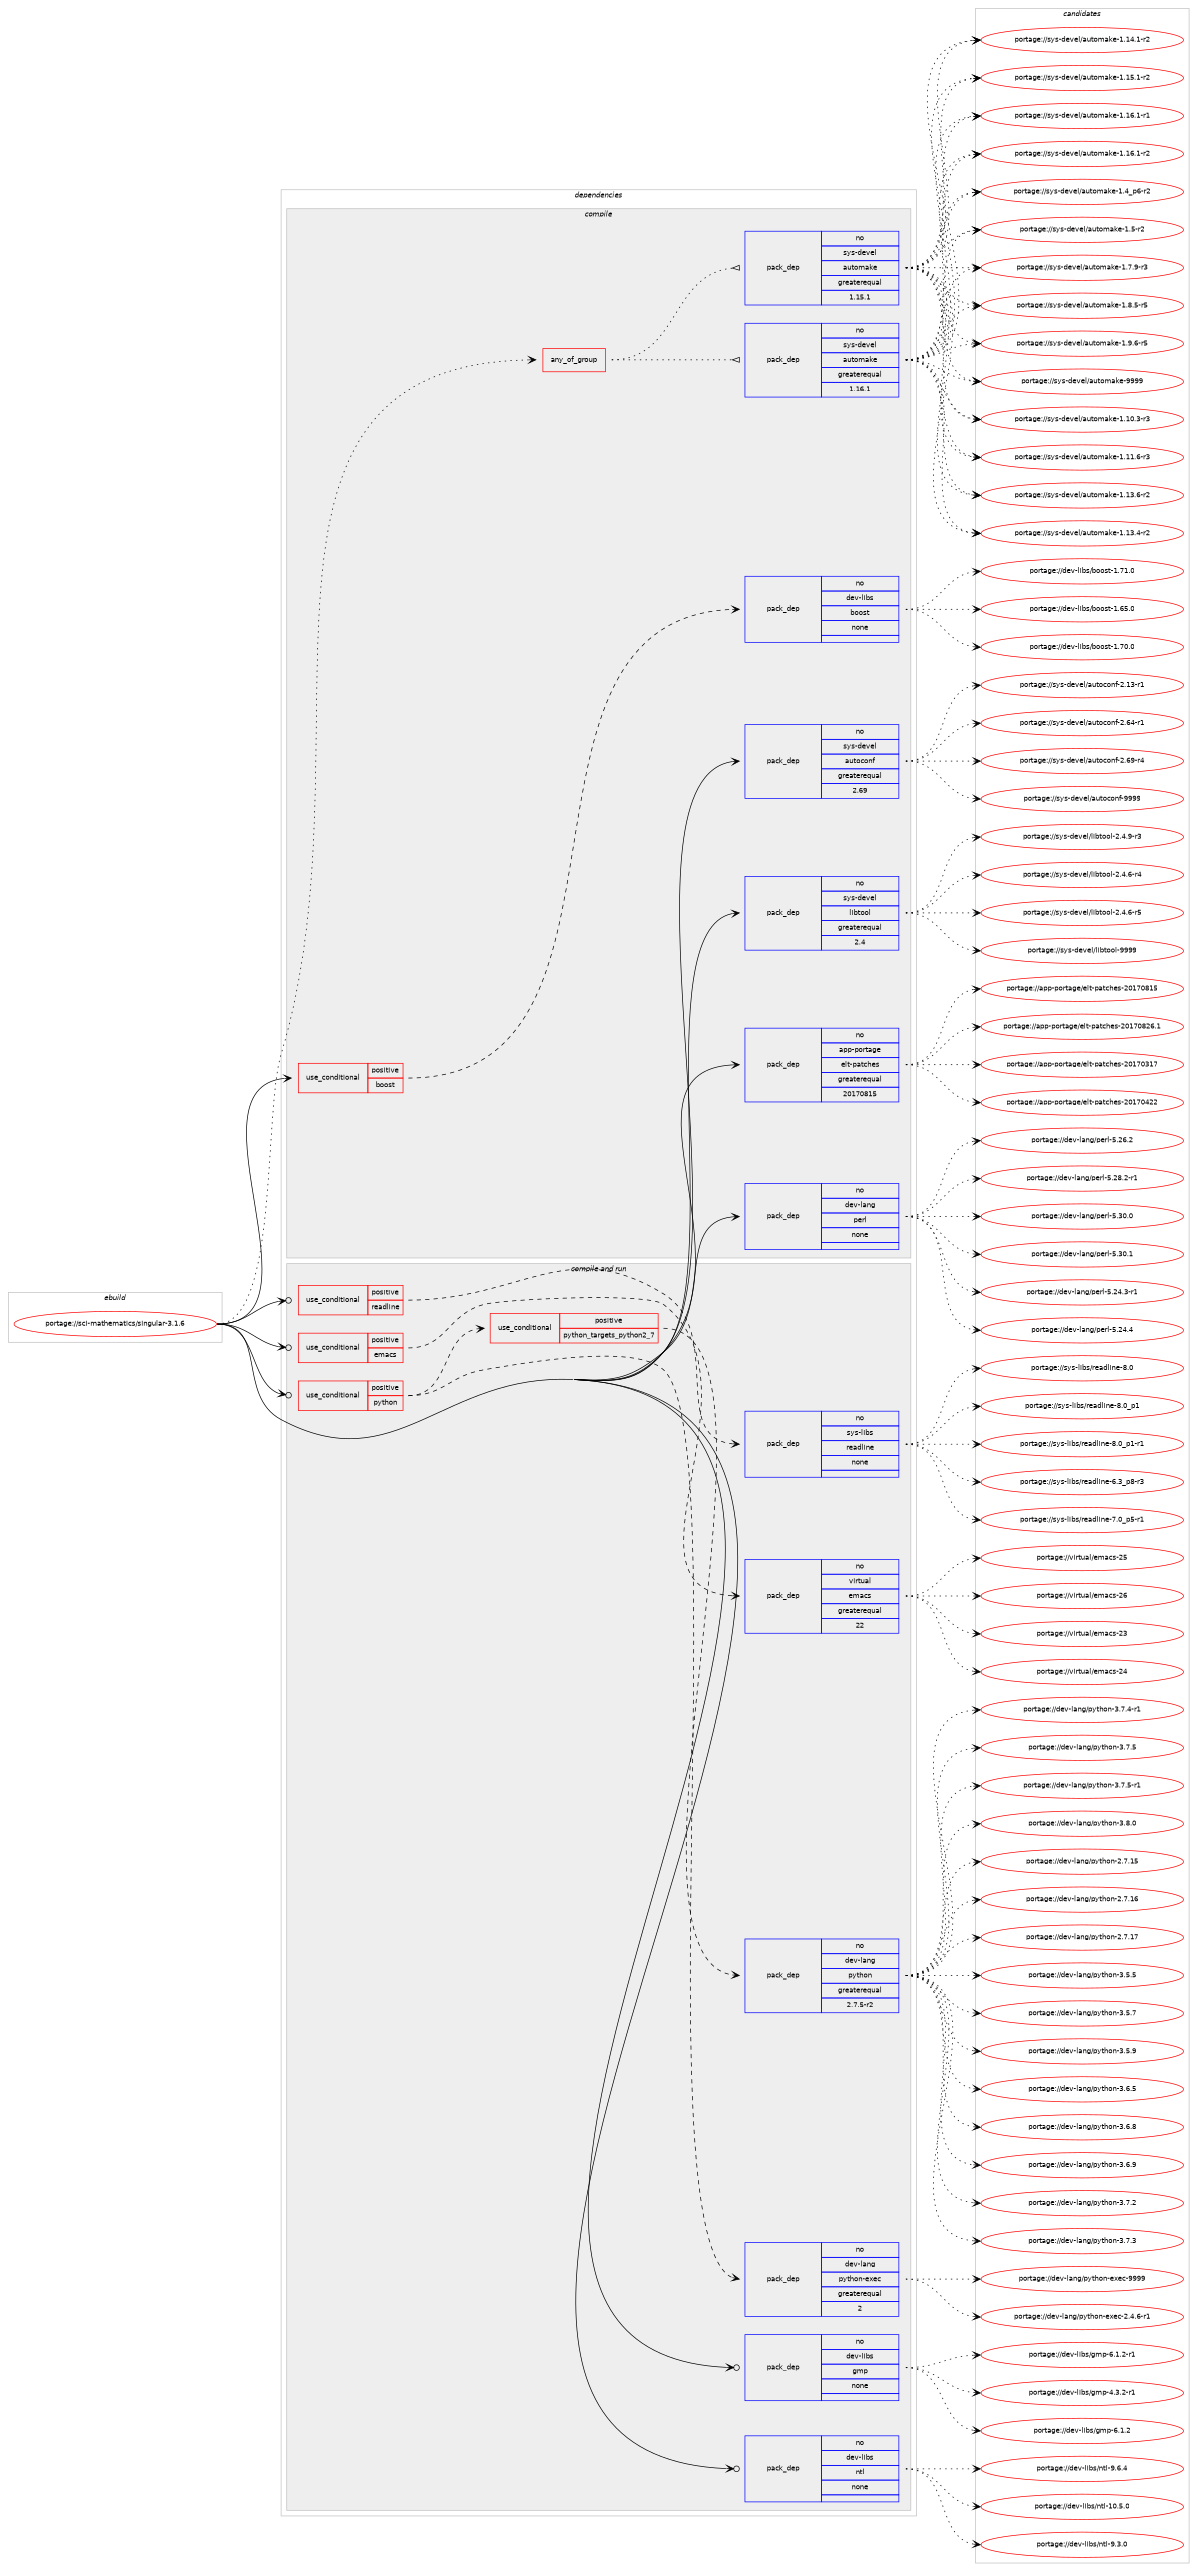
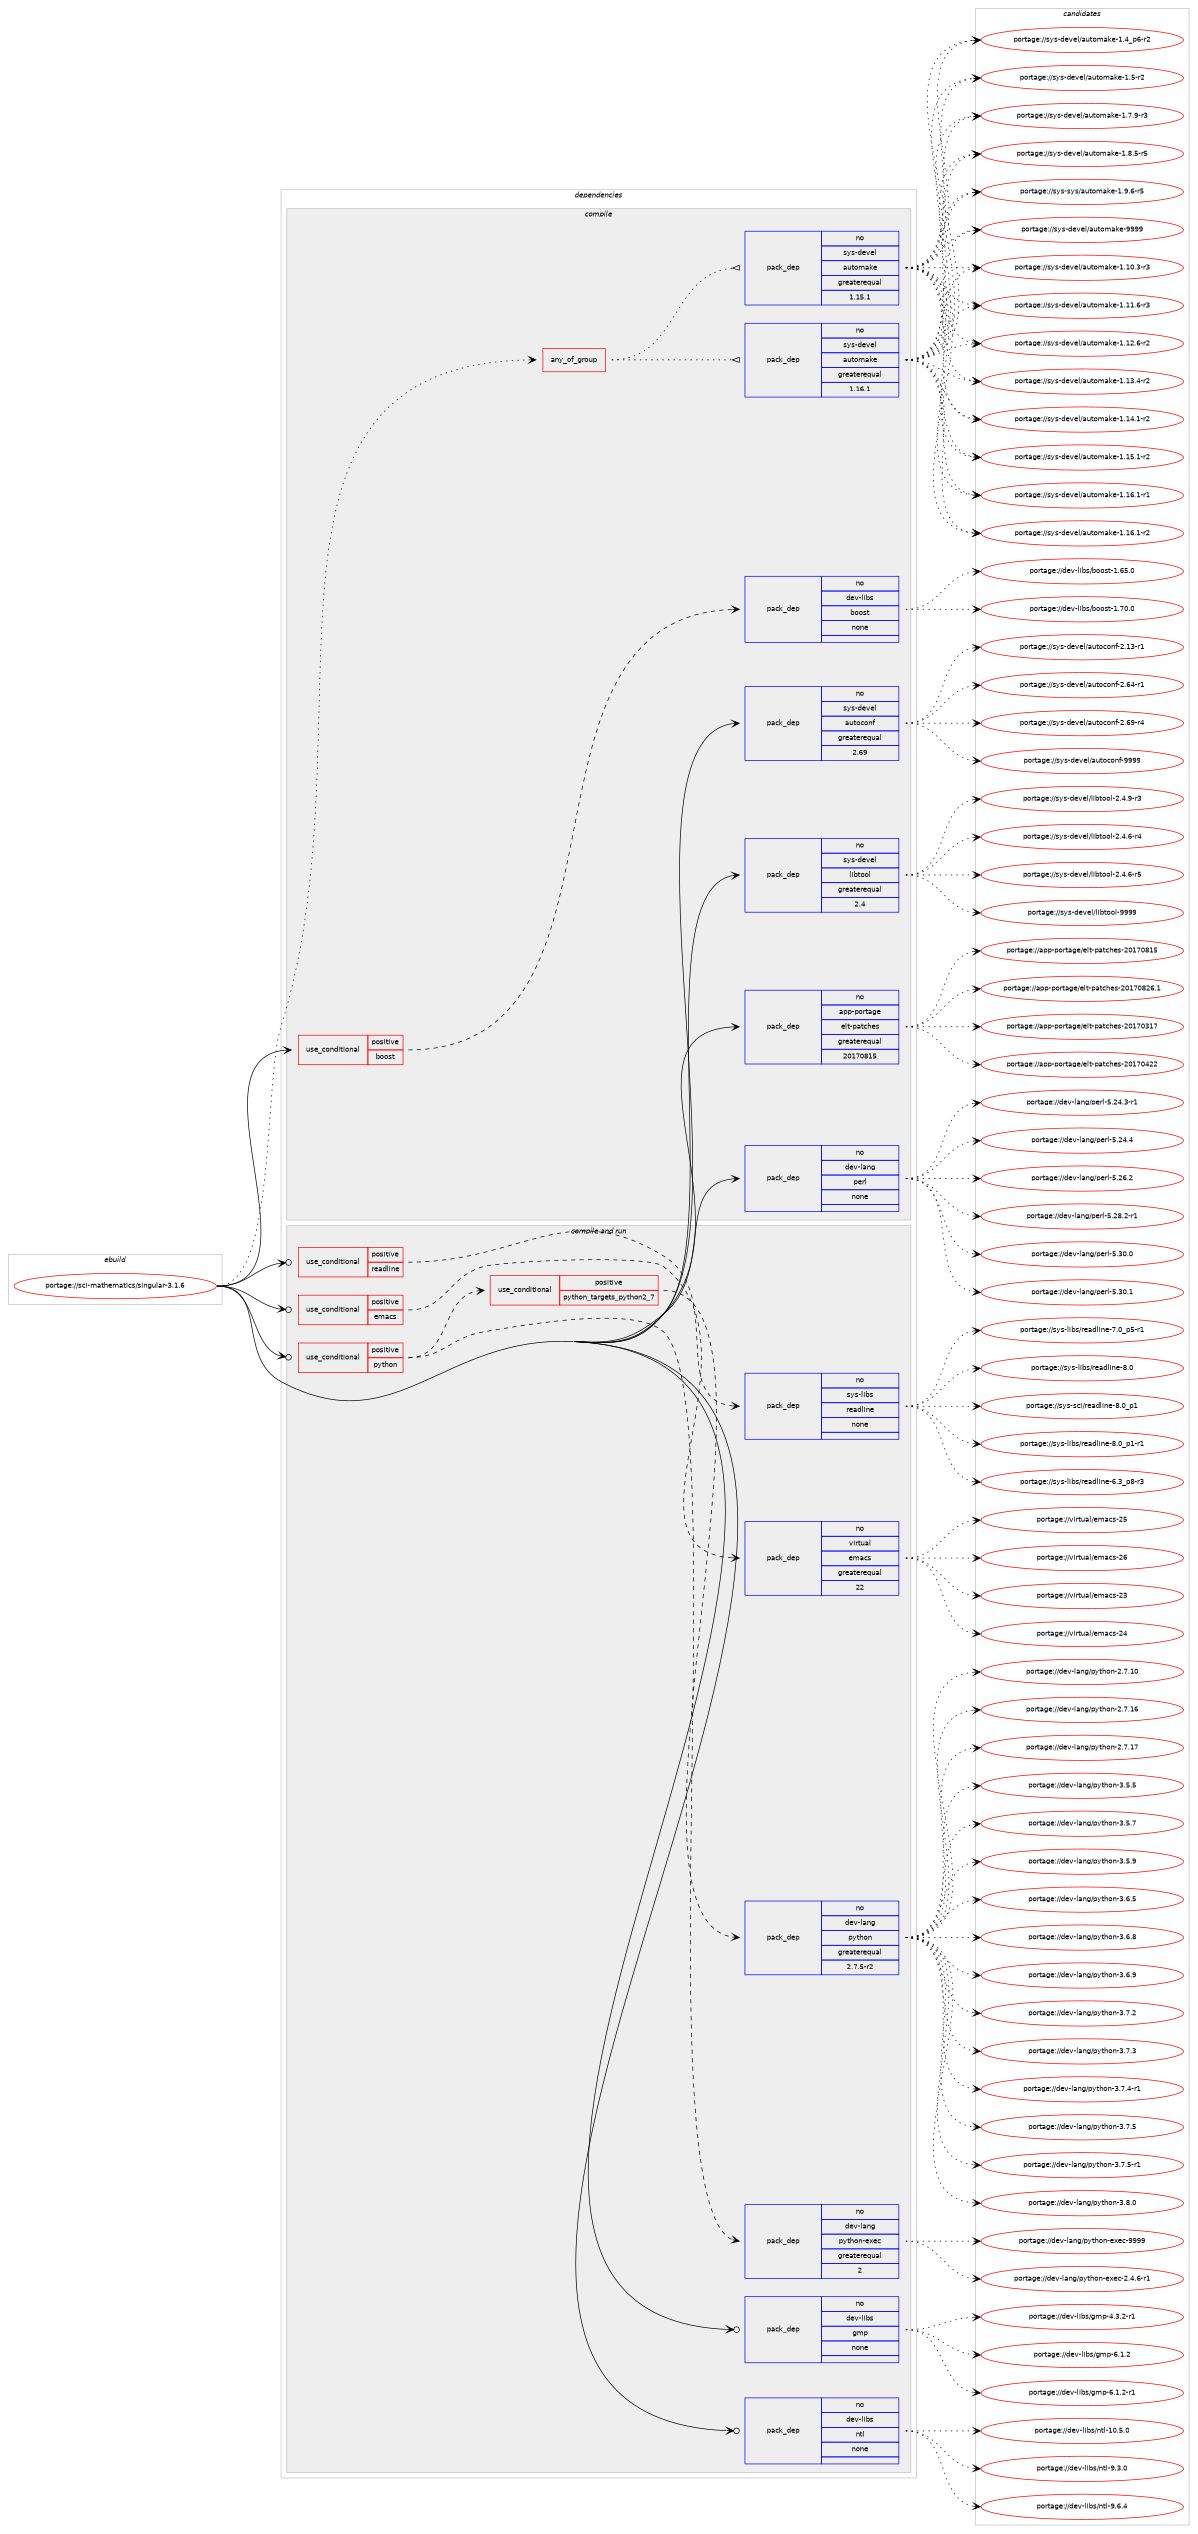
node "portage://sys-devel/automake-1.9.6-r5": label "portage://sys-devel/automake-1.9.6-r5" -> "portage://sys-sys/automake-1.9.6-r5"
node "portage://sys-devel/automake-1.13.6-r2": label "portage://sys-devel/automake-1.13.6-r2" -> "portage://sys-devel/automake-1.12.6-r2"
node "portage://dev-libs/boost-1.71.0": removed
node "portage://sys-libs/readline-8.0_p1": label "portage://sys-libs/readline-8.0_p1" -> "portage://sys-sci/readline-8.0_p1"
node "portage://dev-lang/python-2.7.15": label "portage://dev-lang/python-2.7.15" -> "portage://dev-lang/python-2.7.10"
